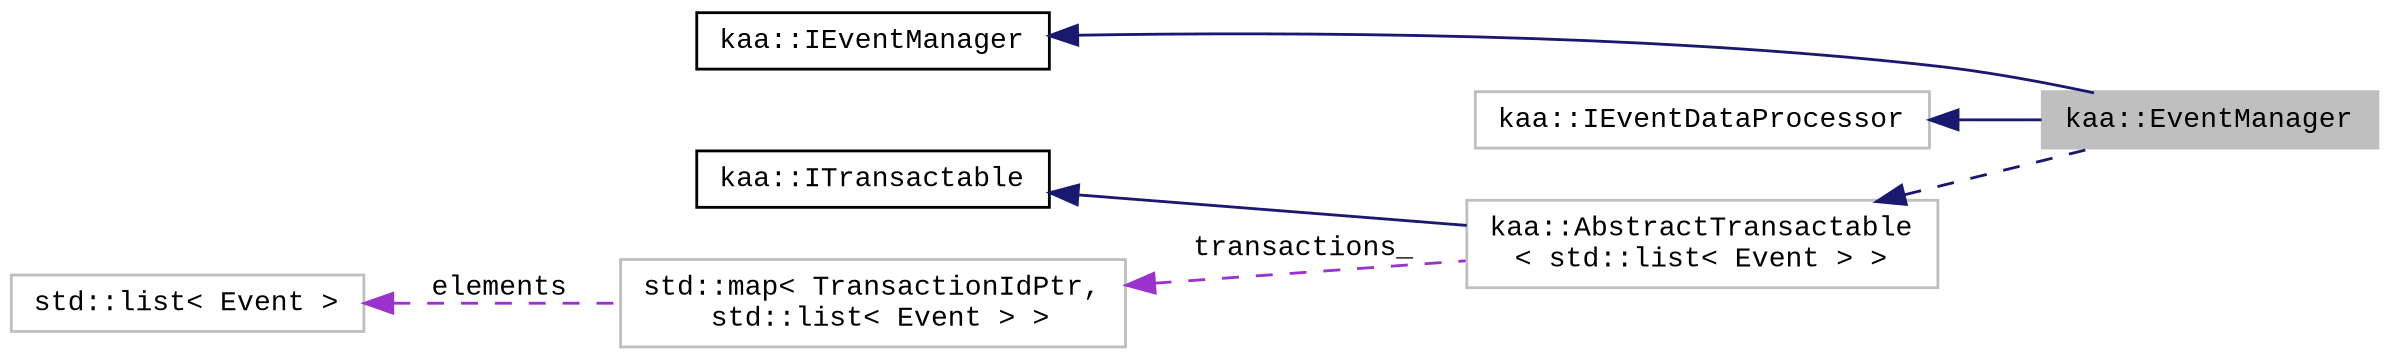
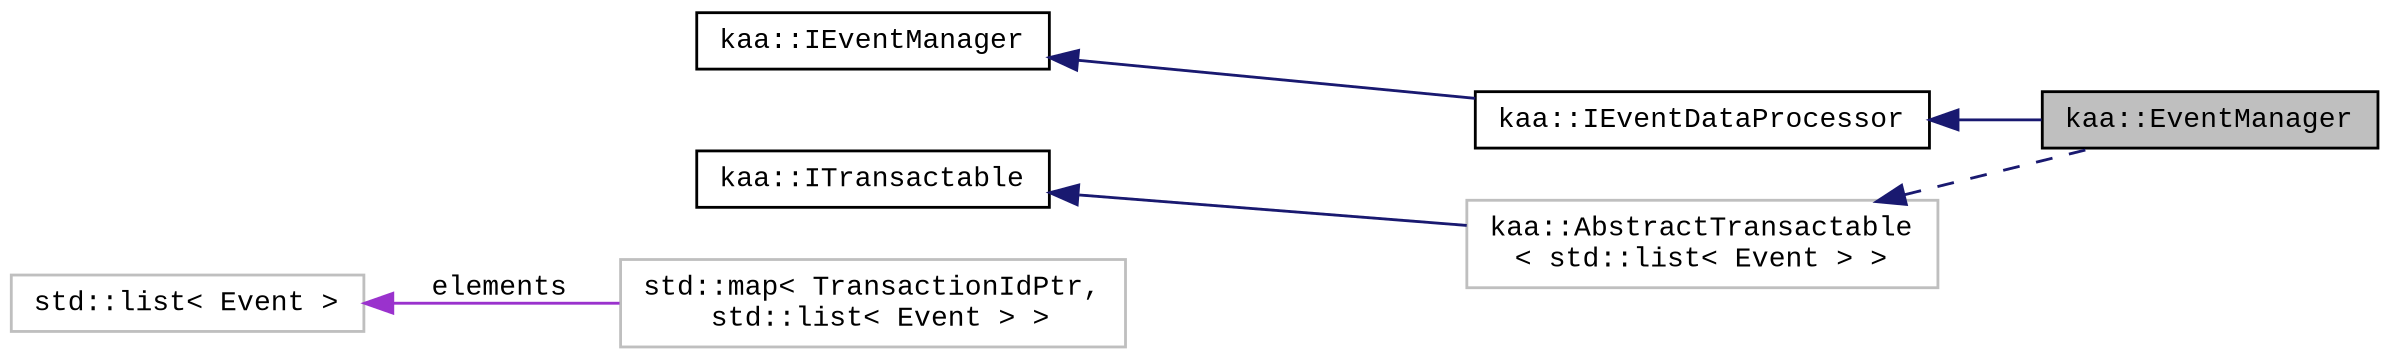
edge "kaa::EventManager" -> "kaa::IEventManager": now "kaa::IEventDataProcessor" -> "kaa::IEventManager"
node "kaa::IEventDataProcessor": color grey75 -> black
node "kaa::EventManager": color grey75 -> black
edge "kaa::AbstractTransactable < std::list< Event > >" -> "std::map< TransactionIdPtr, std::list< Event > >": removed, label "transactions_"
edge "std::map< TransactionIdPtr, std::list< Event > >" -> "std::list< Event >": style dashed -> solid
